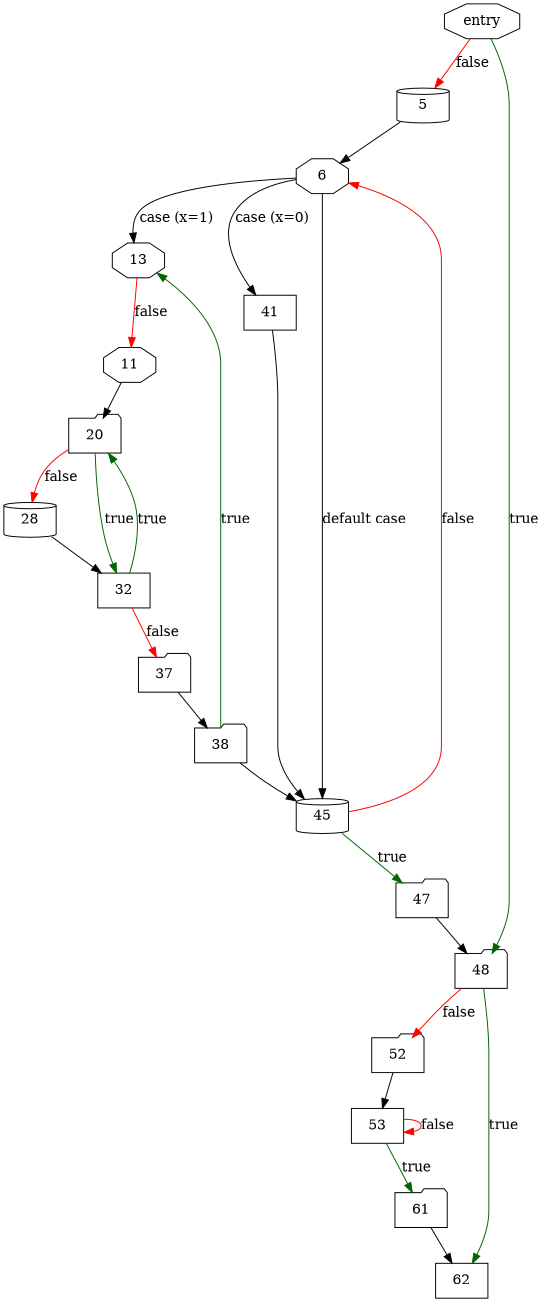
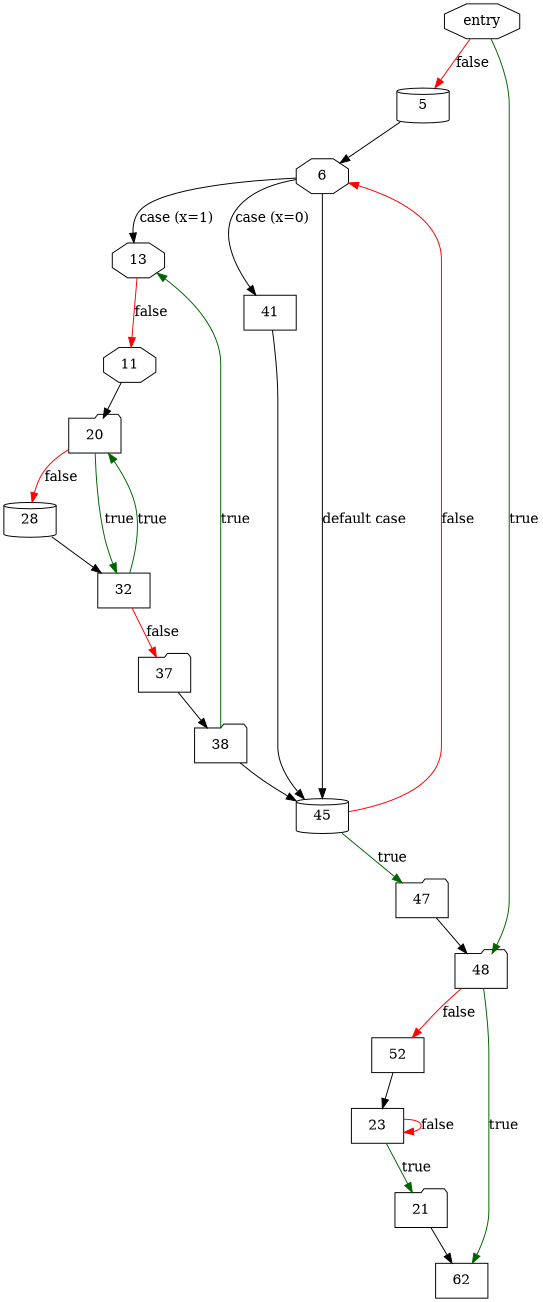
node "52": shape folder -> box
node "53": label "53" -> "23"
node "61": label "61" -> "21"
